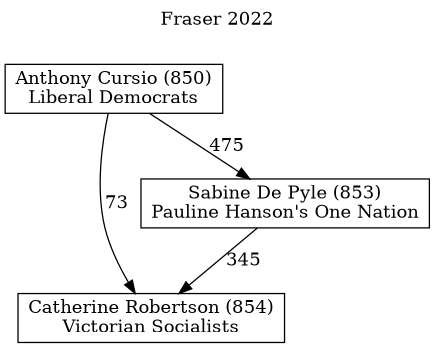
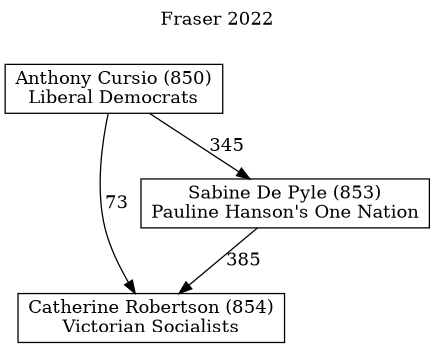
edge "Anthony Cursio (850) Liberal Democrats" -> "Sabine De Pyle (853) Pauline Hanson's One Nation": label "475" -> "345"
edge "Sabine De Pyle (853) Pauline Hanson's One Nation" -> "Catherine Robertson (854) Victorian Socialists": label "345" -> "385"
